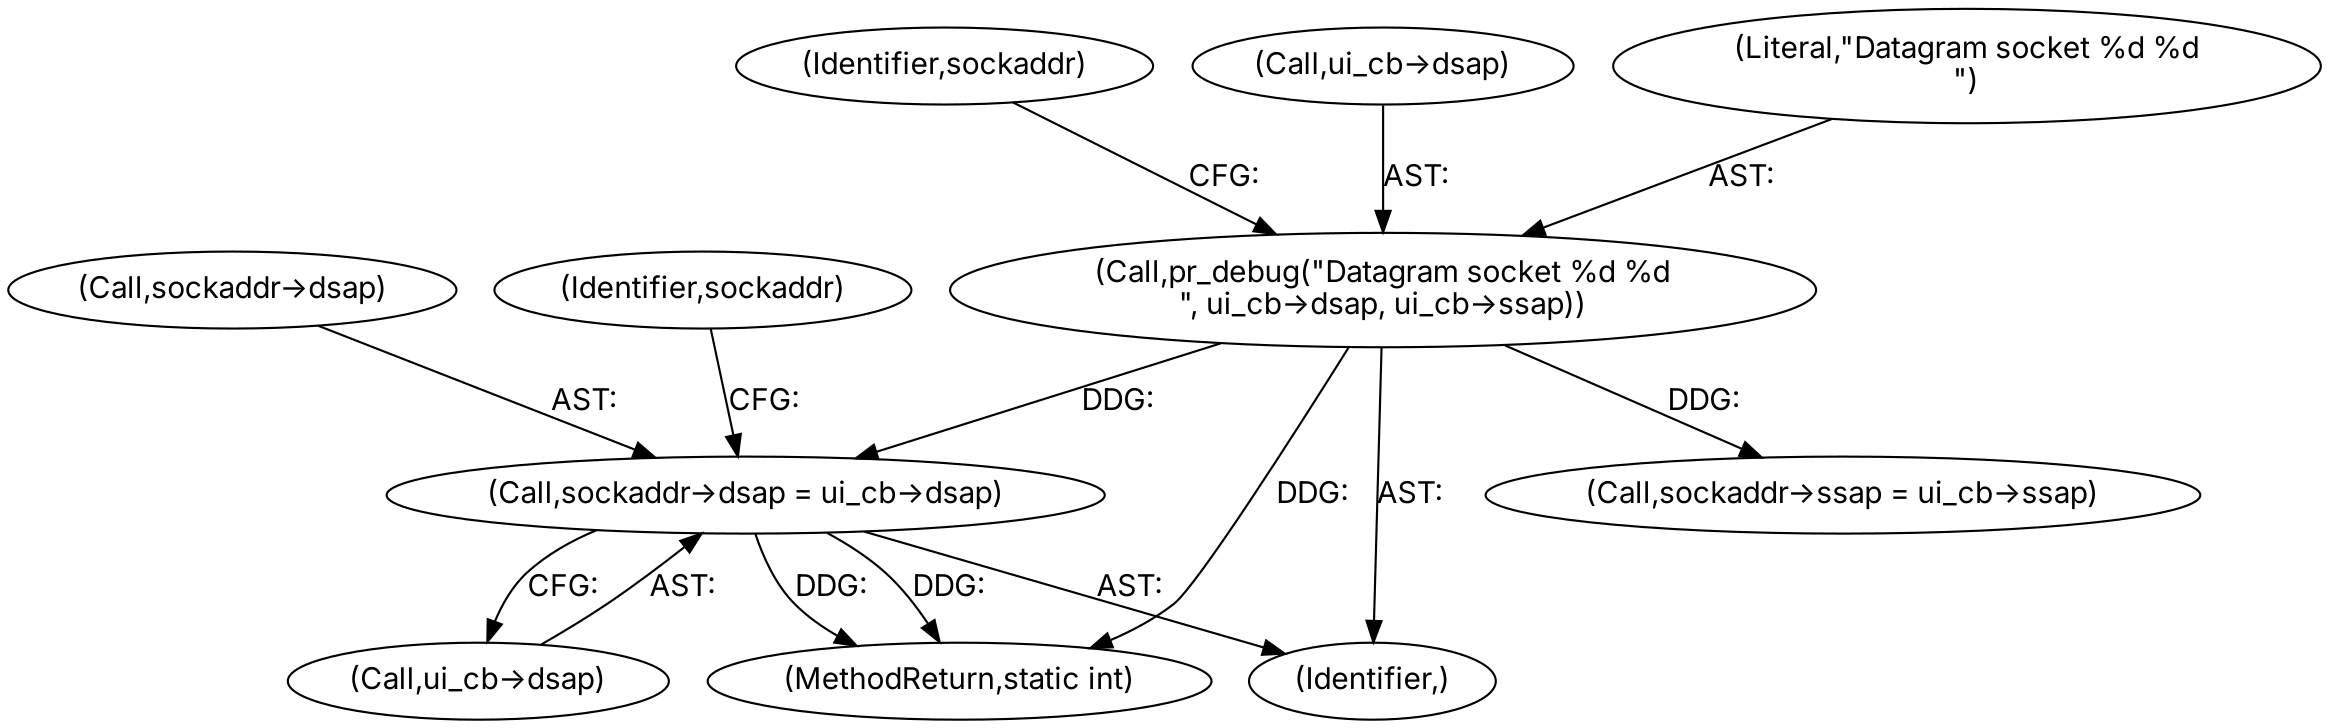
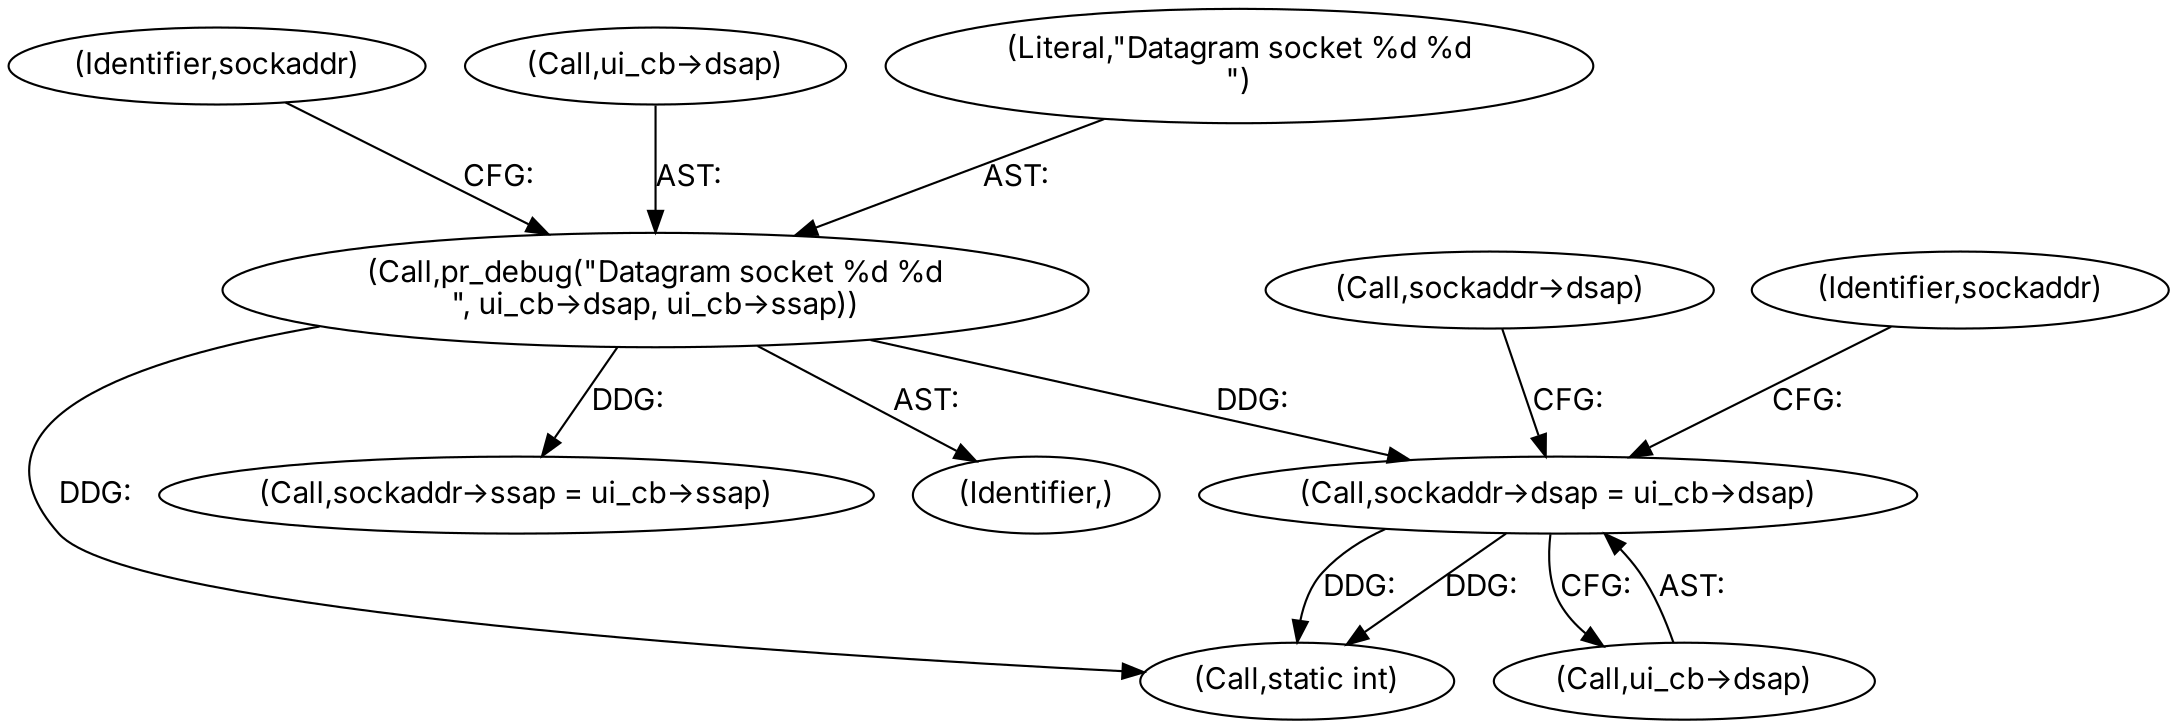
edge "(Call,sockaddr->dsap)" -> "(Call,sockaddr->dsap = ui_cb->dsap)": label "AST: " -> "CFG: "
edge "(Call,sockaddr->dsap = ui_cb->dsap)" -> "(Identifier,)": removed, label "AST:"
node "(MethodReturn,static int)": label "(MethodReturn,static int)" -> "(Call,static int)"
